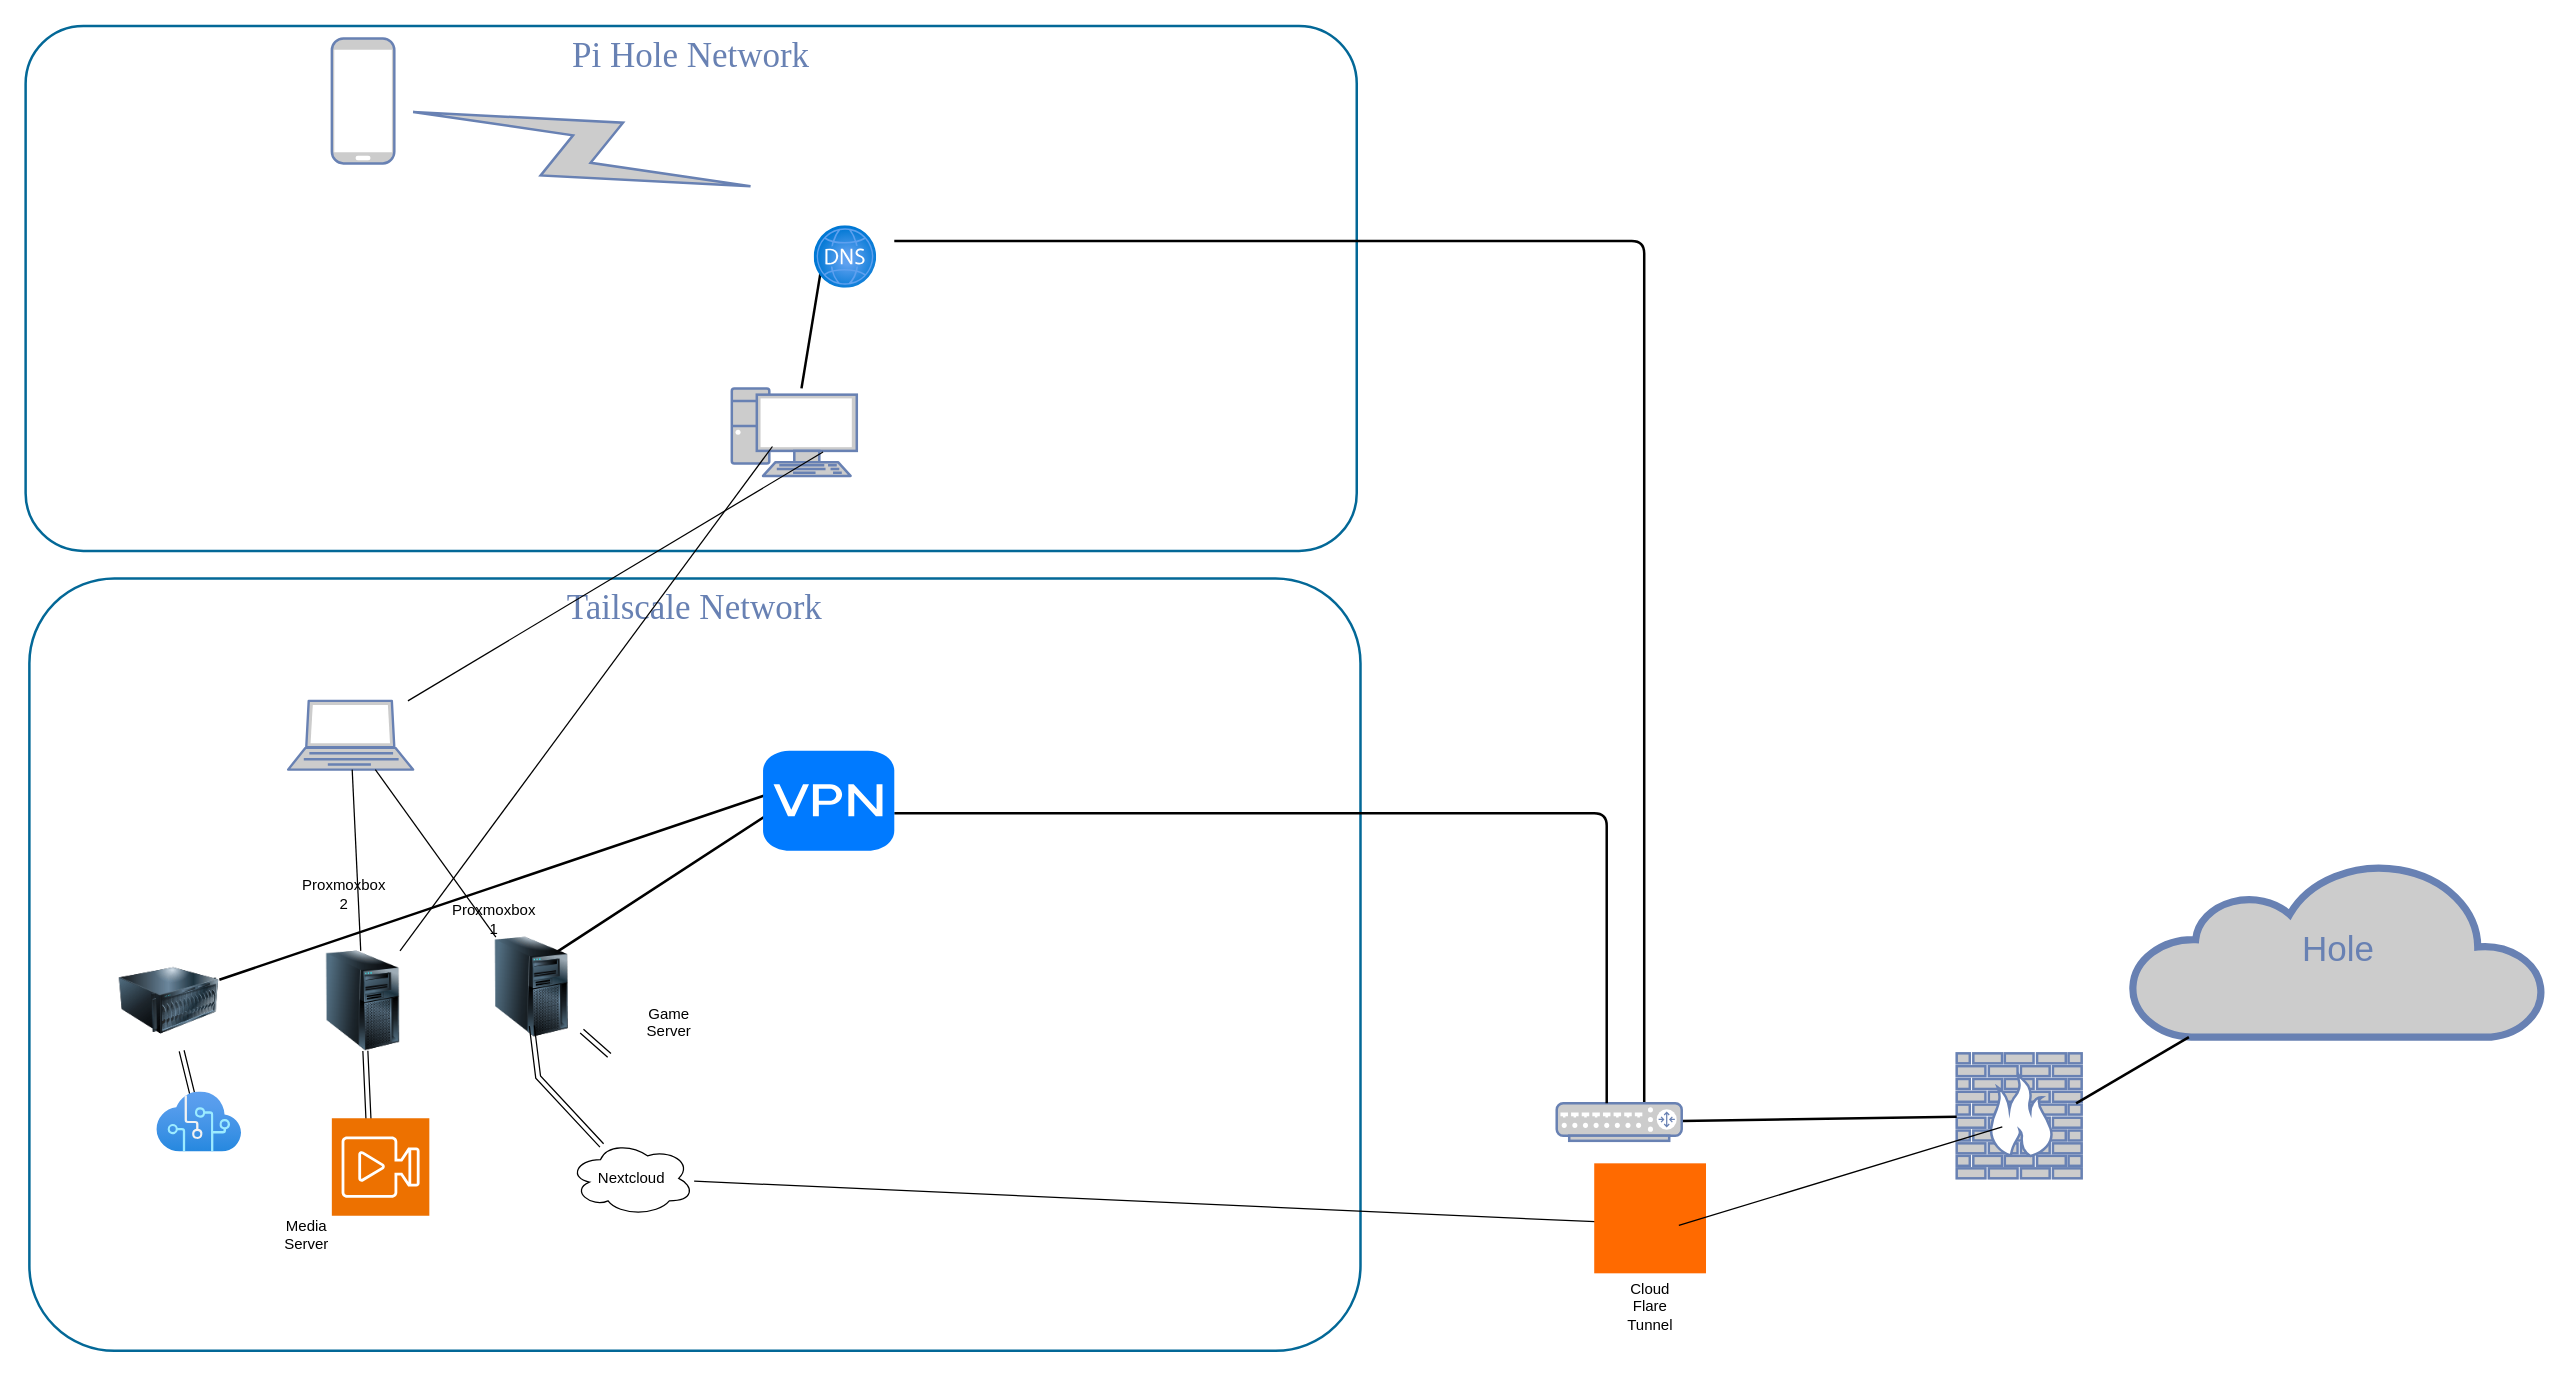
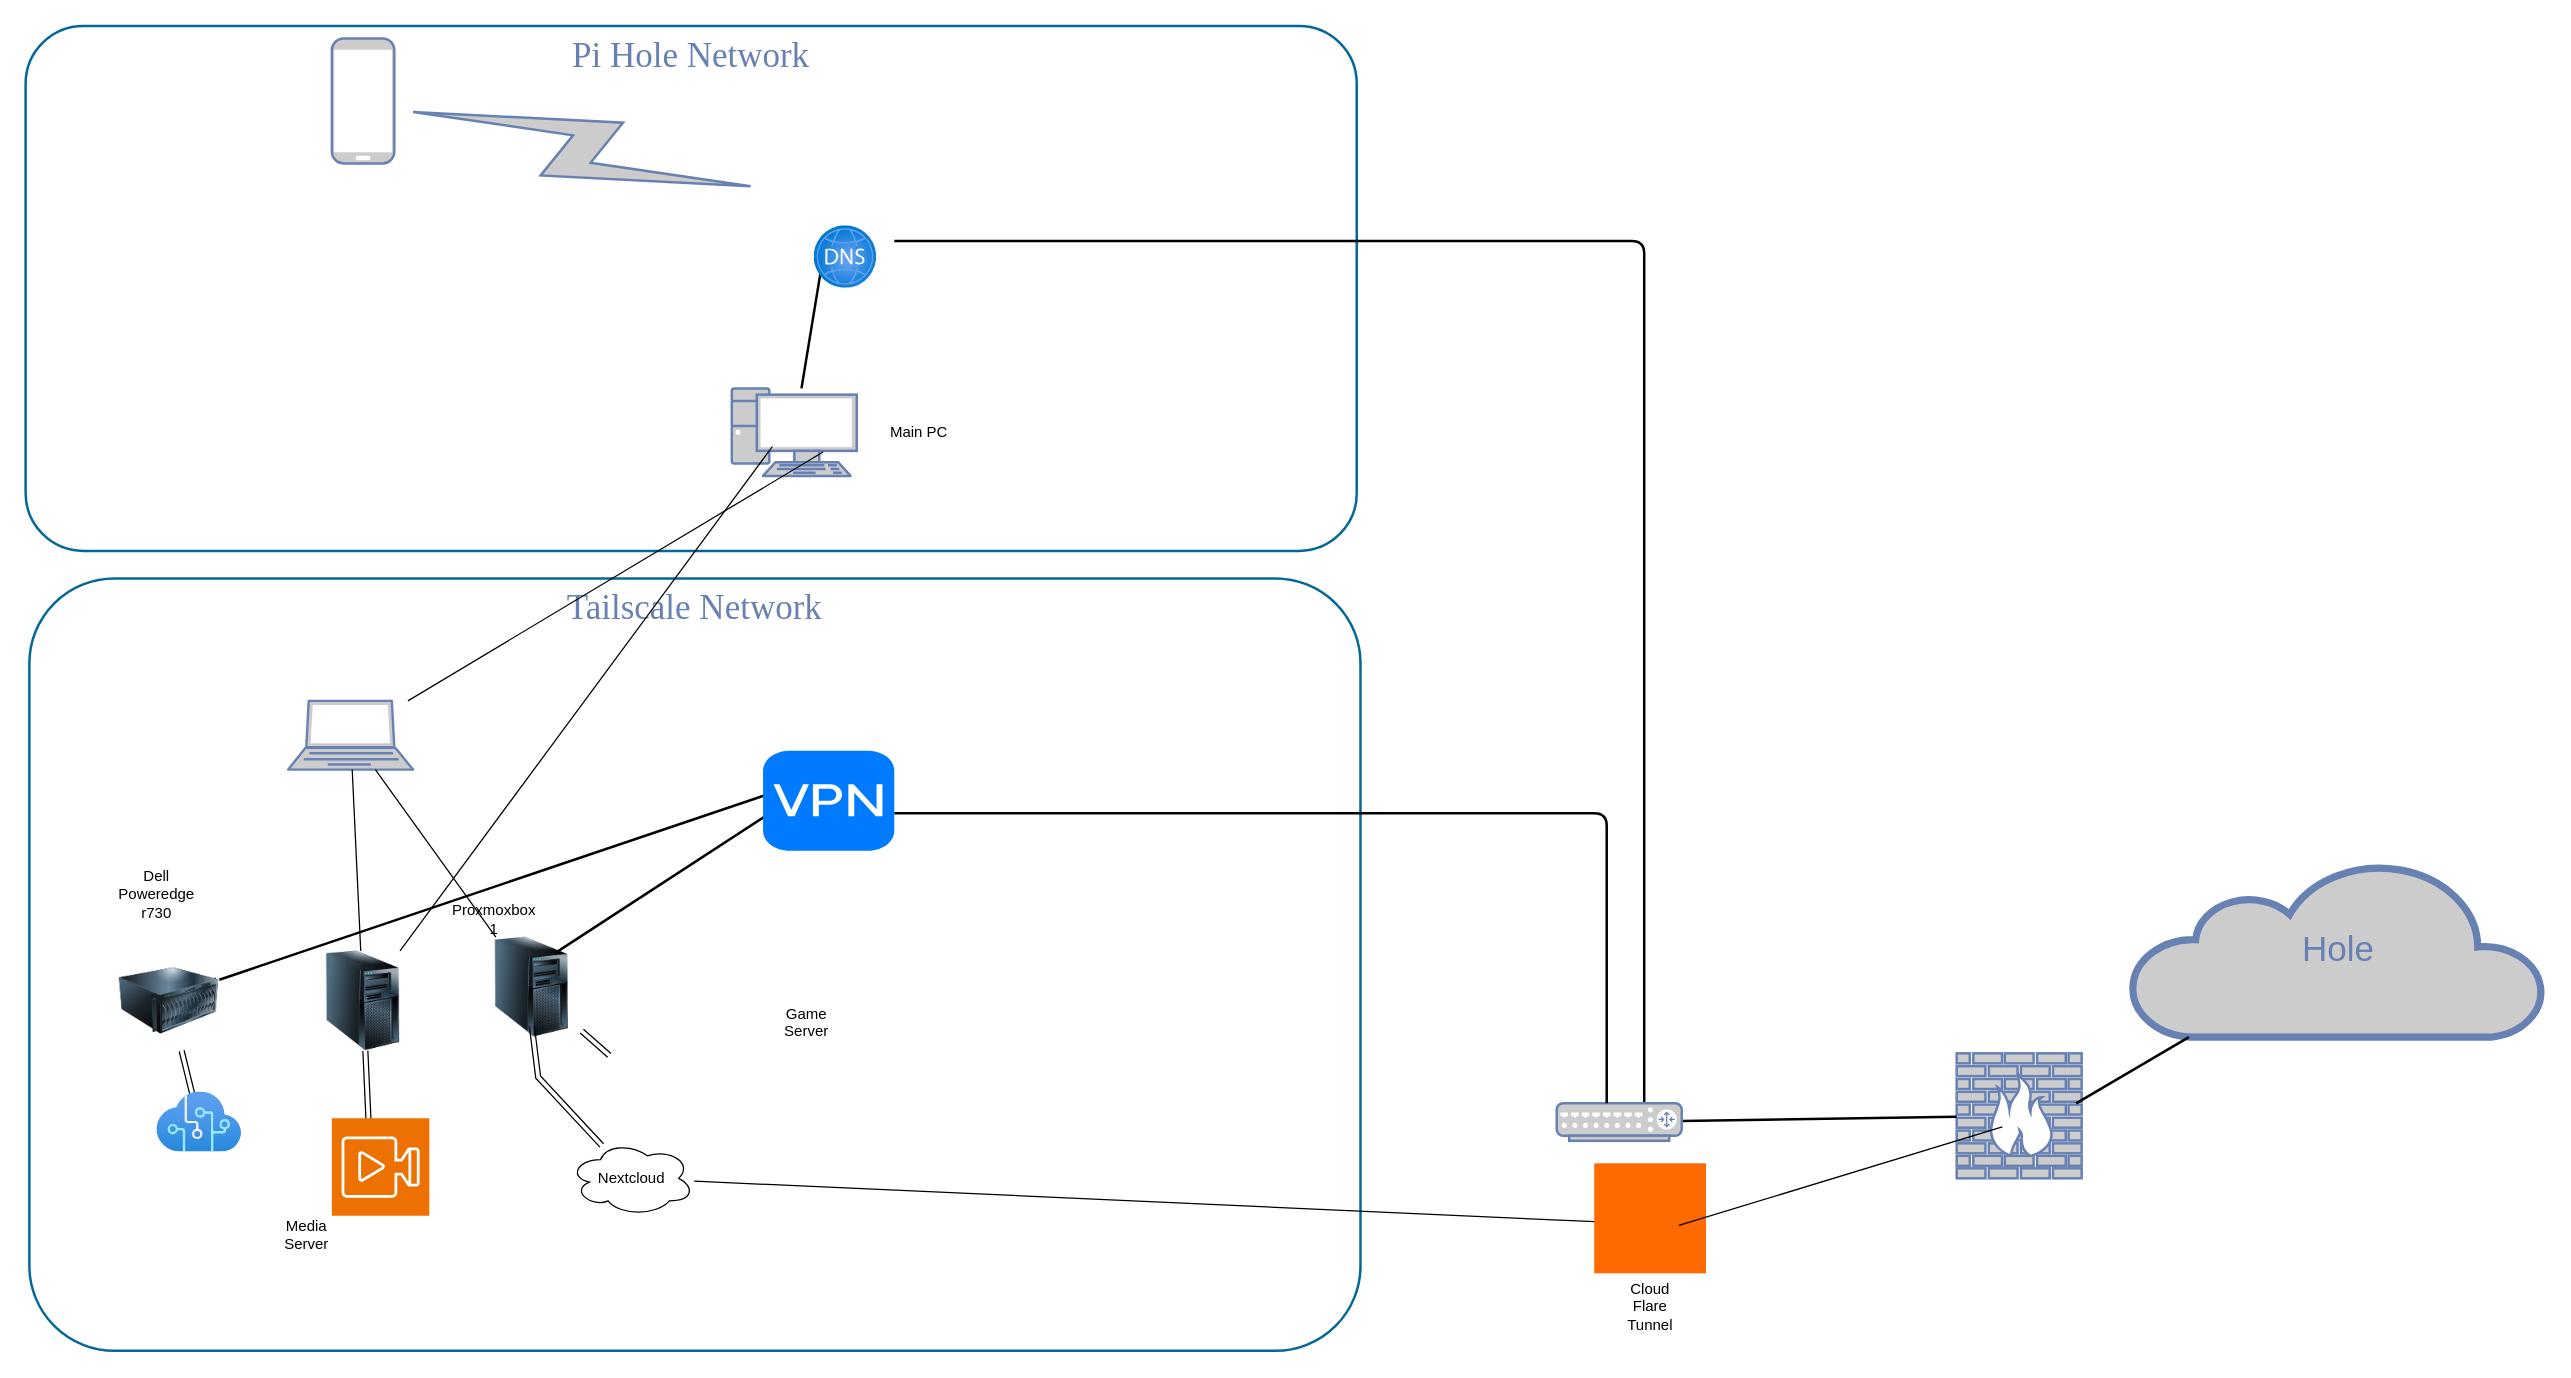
node "Main PC": added
node "Dell Poweredge r730": added
node "Proxmoxbox 2": removed
node "Game Server": moved (669, 1032) -> (807, 1032)
